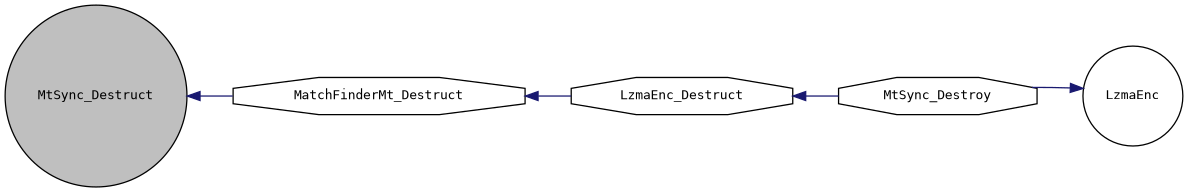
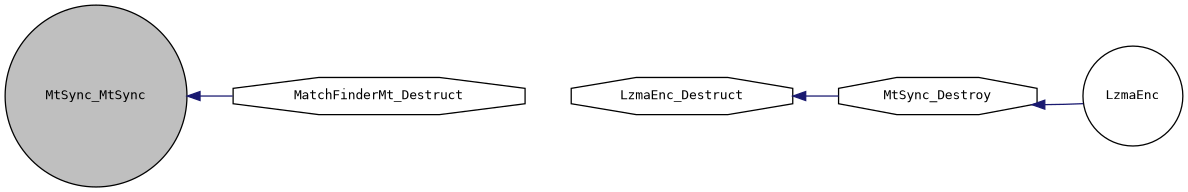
edge "MtSync_Destroy" -> "LzmaEnc": reversed
node "MtSync_Destruct": label "MtSync_Destruct" -> "MtSync_MtSync"
edge "LzmaEnc_Destruct" -> "MatchFinderMt_Destruct": removed
